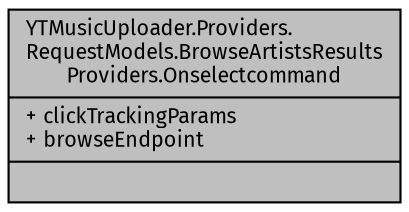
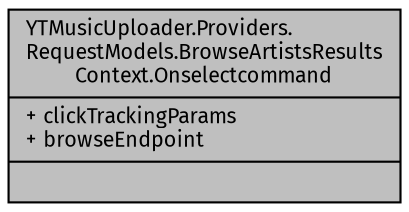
node "YTMusicUploader.Providers.": text "Providers.Onselectcommand" -> "Context.Onselectcommand"
